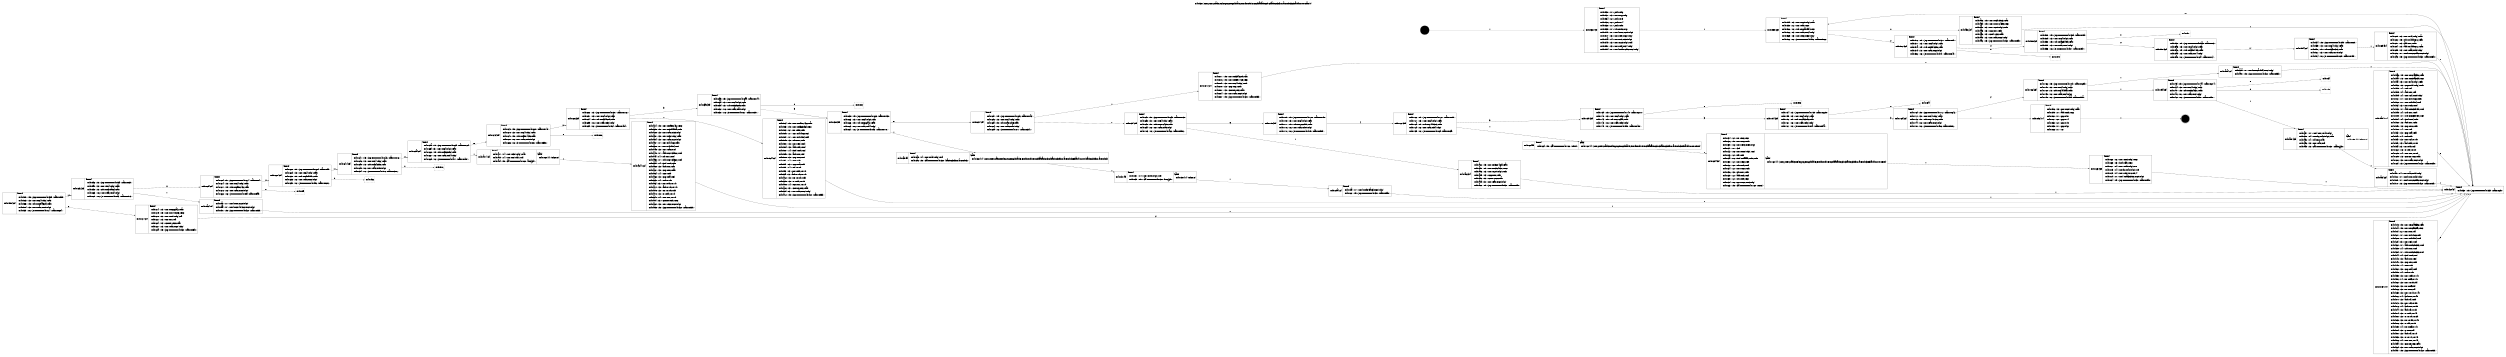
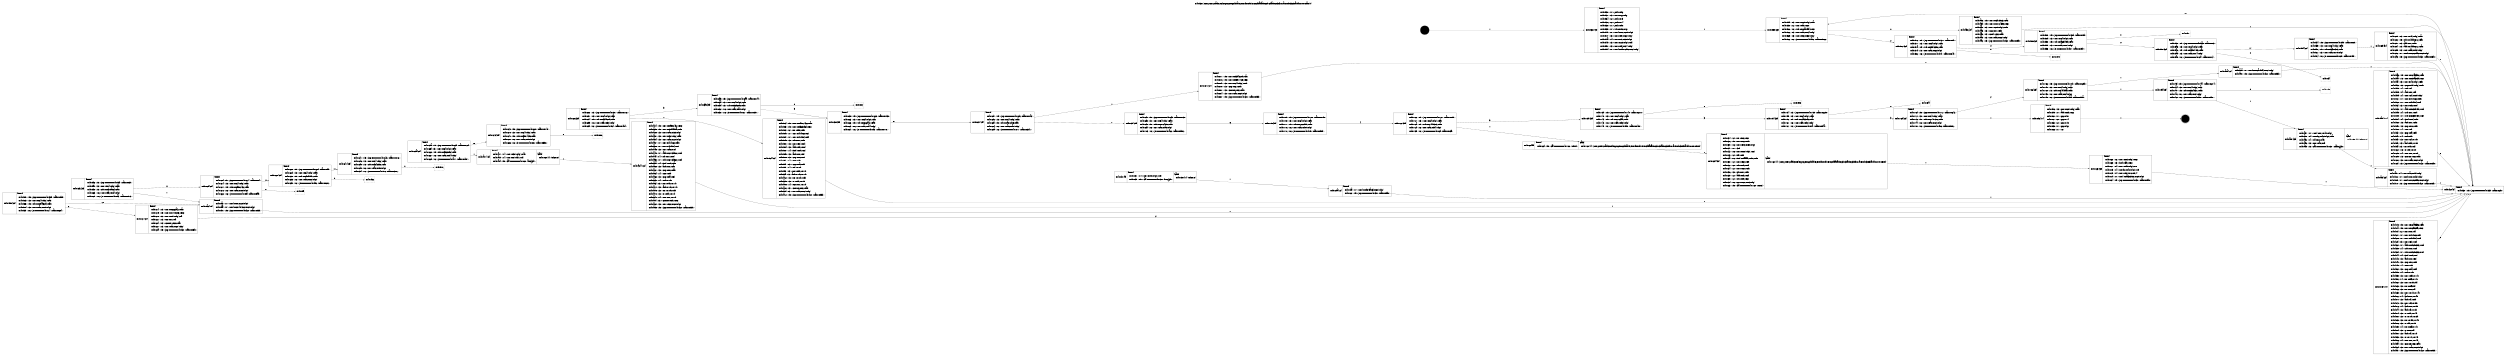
edge "0x40179f [25]" -> "0x401cf4": now "0x40159e [22]" -> "0x401cf4"
edge "0x401673 [25]" -> "0x40168c [25]": removed, label "10"
edge "0x401641 [25]" -> "0x40165a [25]": removed, label "11"
node "0x401ca8 [9]": removed
node "0x401acc [27]": removed
edge "0x4015e0 [22]" -> "0x4015f6 [25]": now "0x4015e0 [22]" -> "0x401ea3 [19]"
